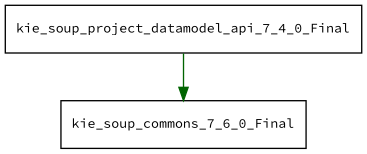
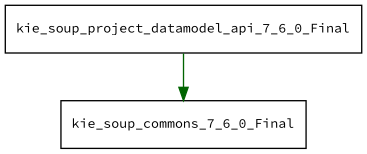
node "kie_soup_project_datamodel_api_7_4_0_Final": label "kie_soup_project_datamodel_api_7_4_0_Final" -> "kie_soup_project_datamodel_api_7_6_0_Final"
